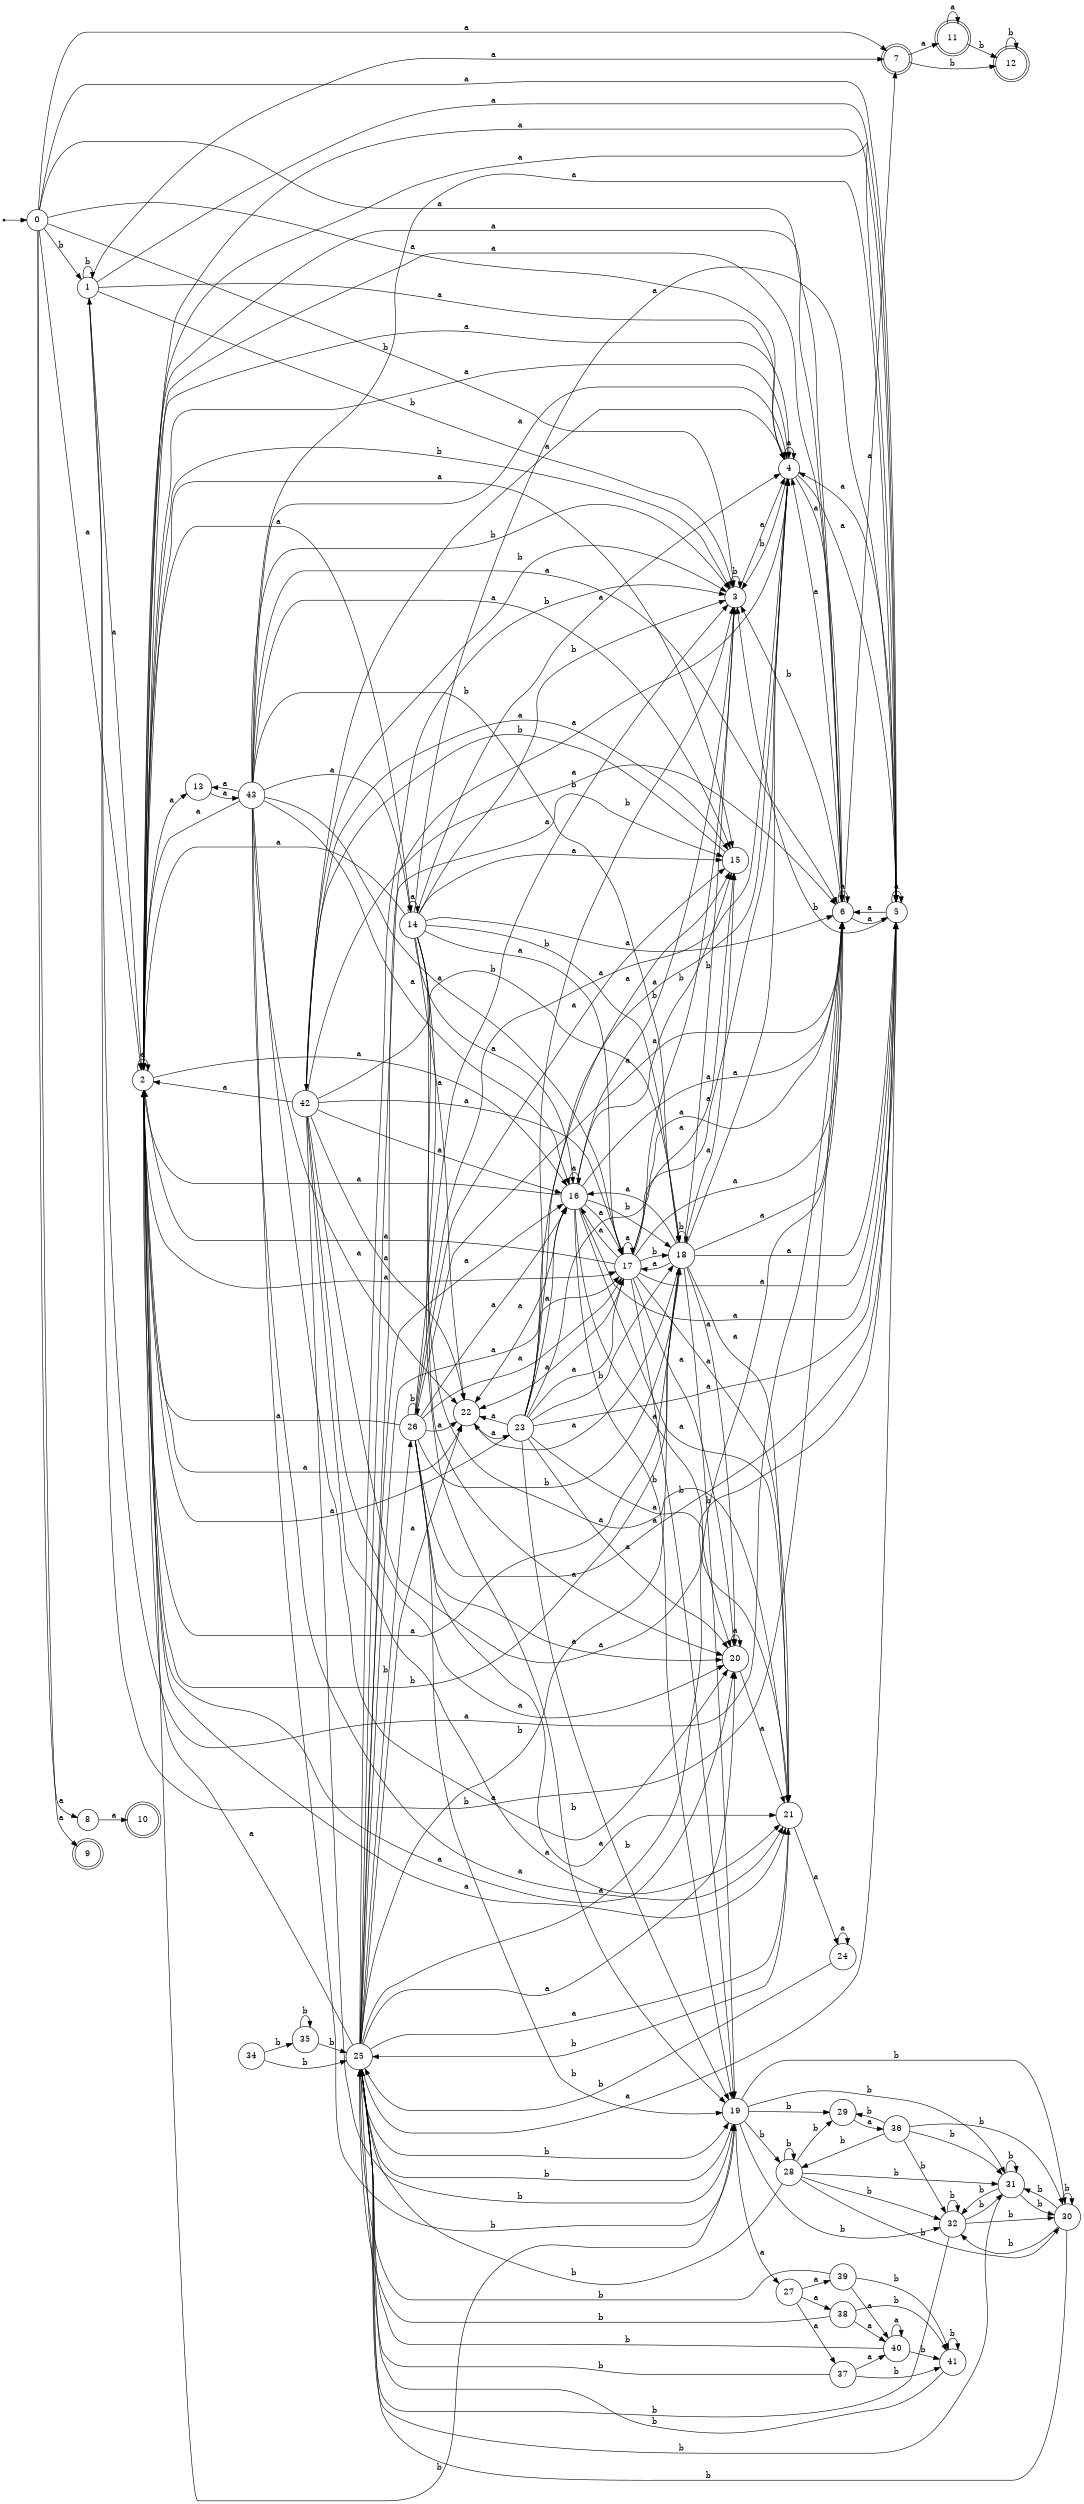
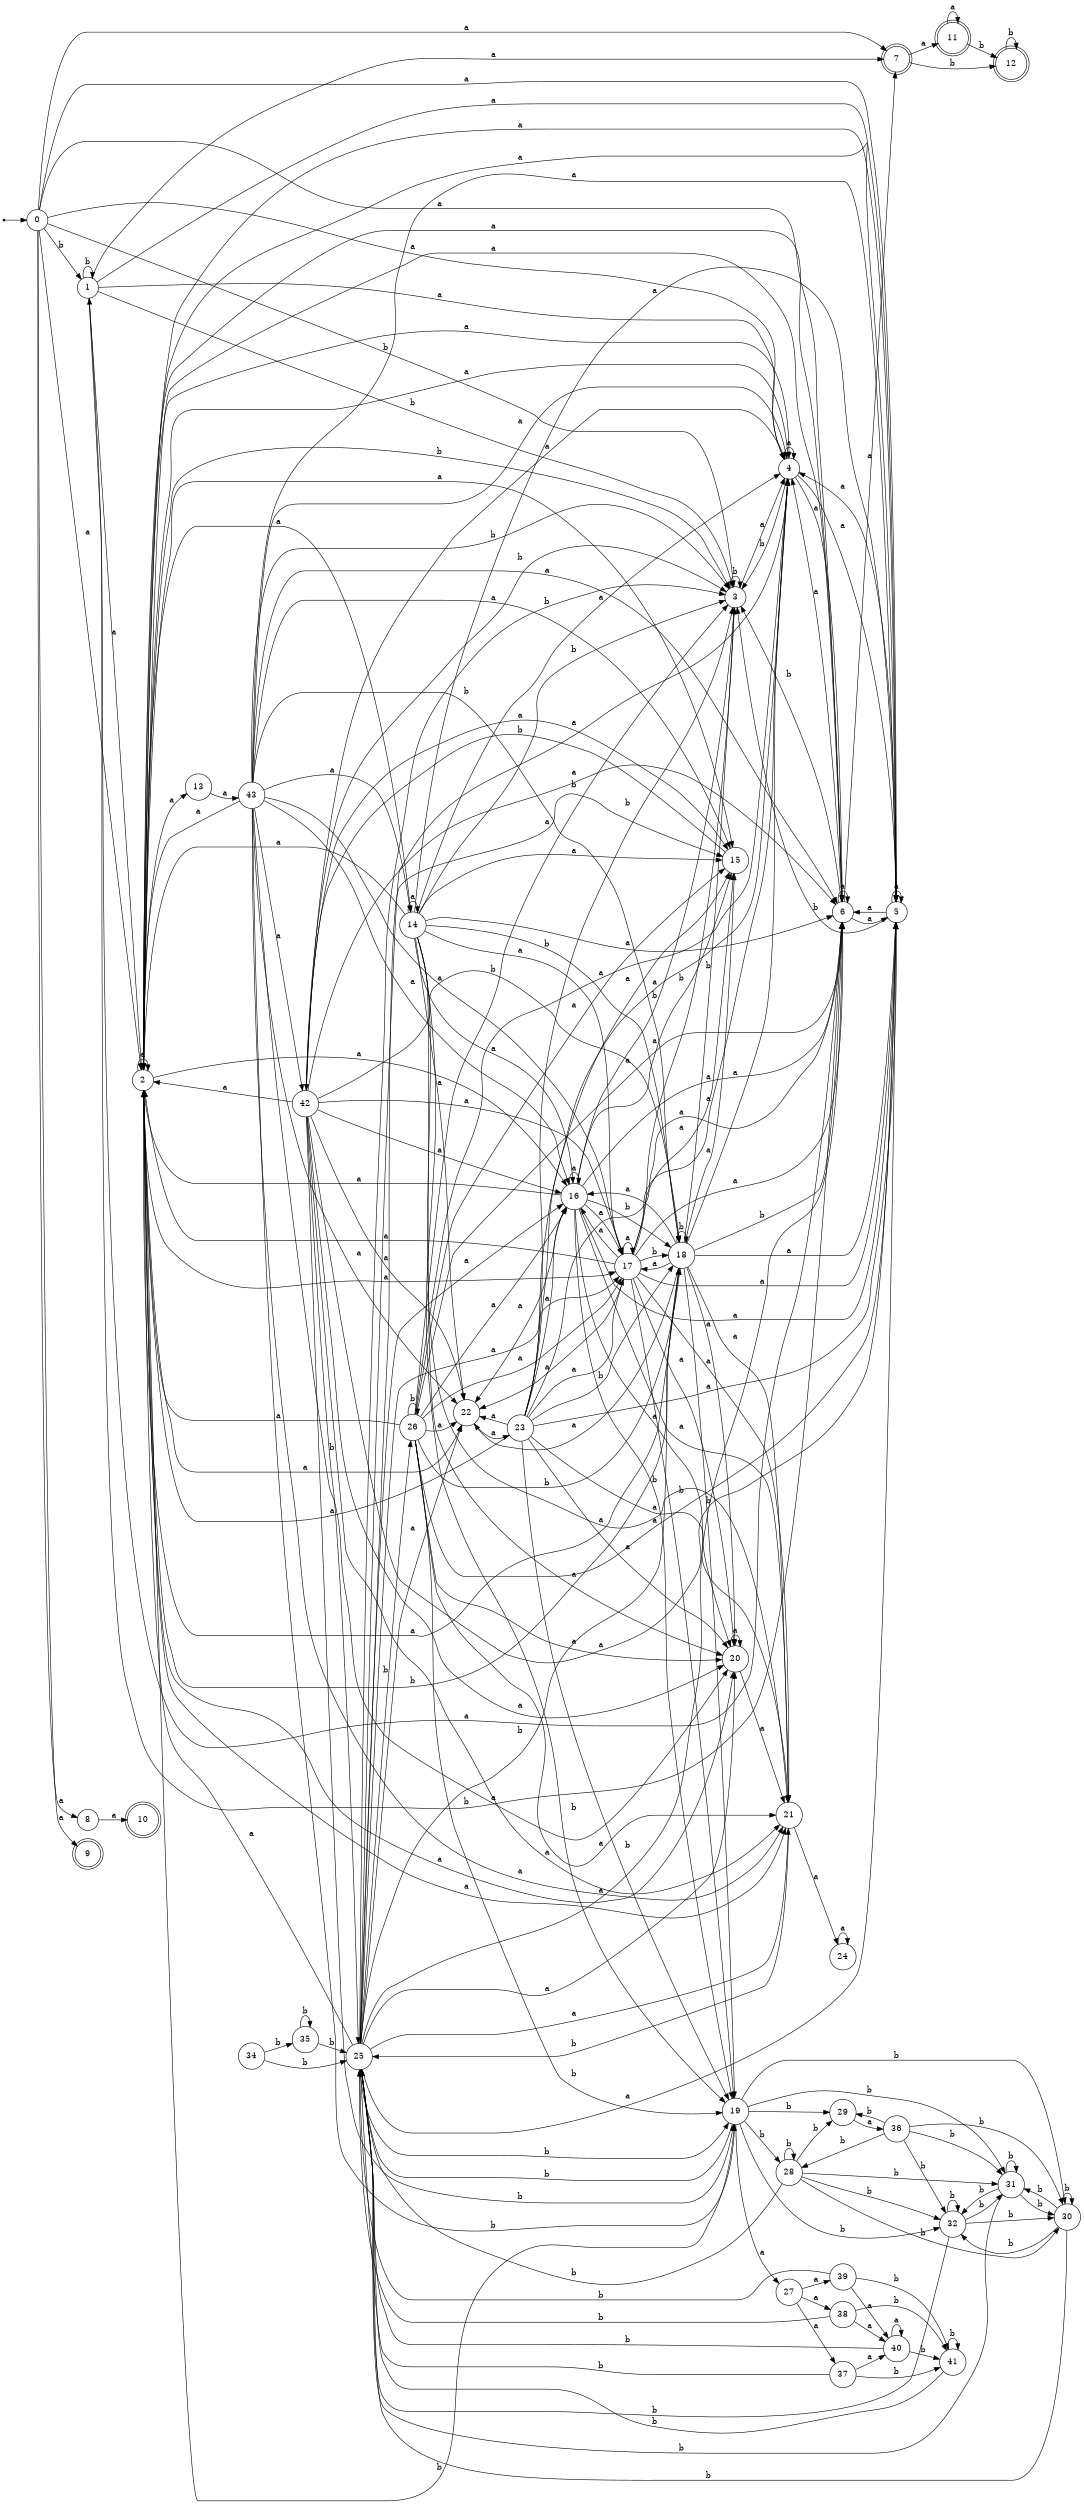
edge "43" -> "13": now "43" -> "42"
edge "18" -> "6": label "a" -> "b"
edge "24" -> "25": now "42" -> "25"
